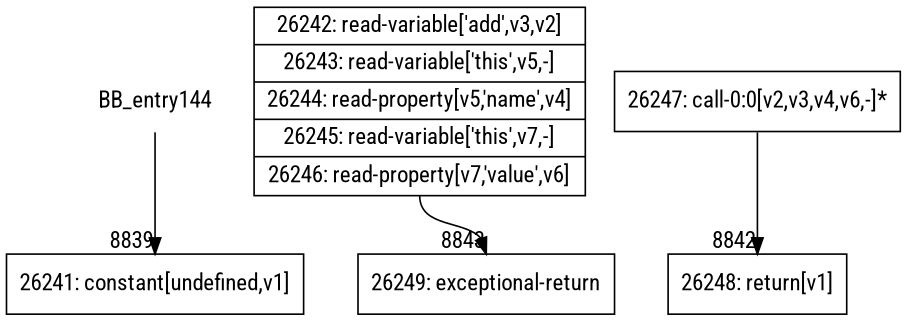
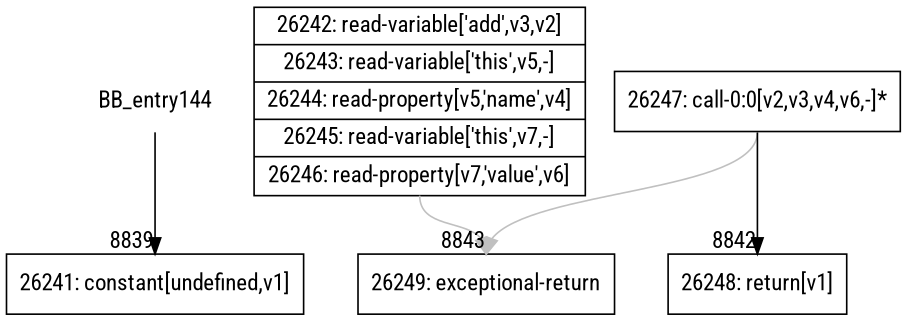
edge "26247: call-0:0[v2,v3,v4,v6,-]*" -> "26249: exceptional-return": added
edge "26242: read-variable['add',v3,v2]" -> "26249: exceptional-return": color black -> gray
